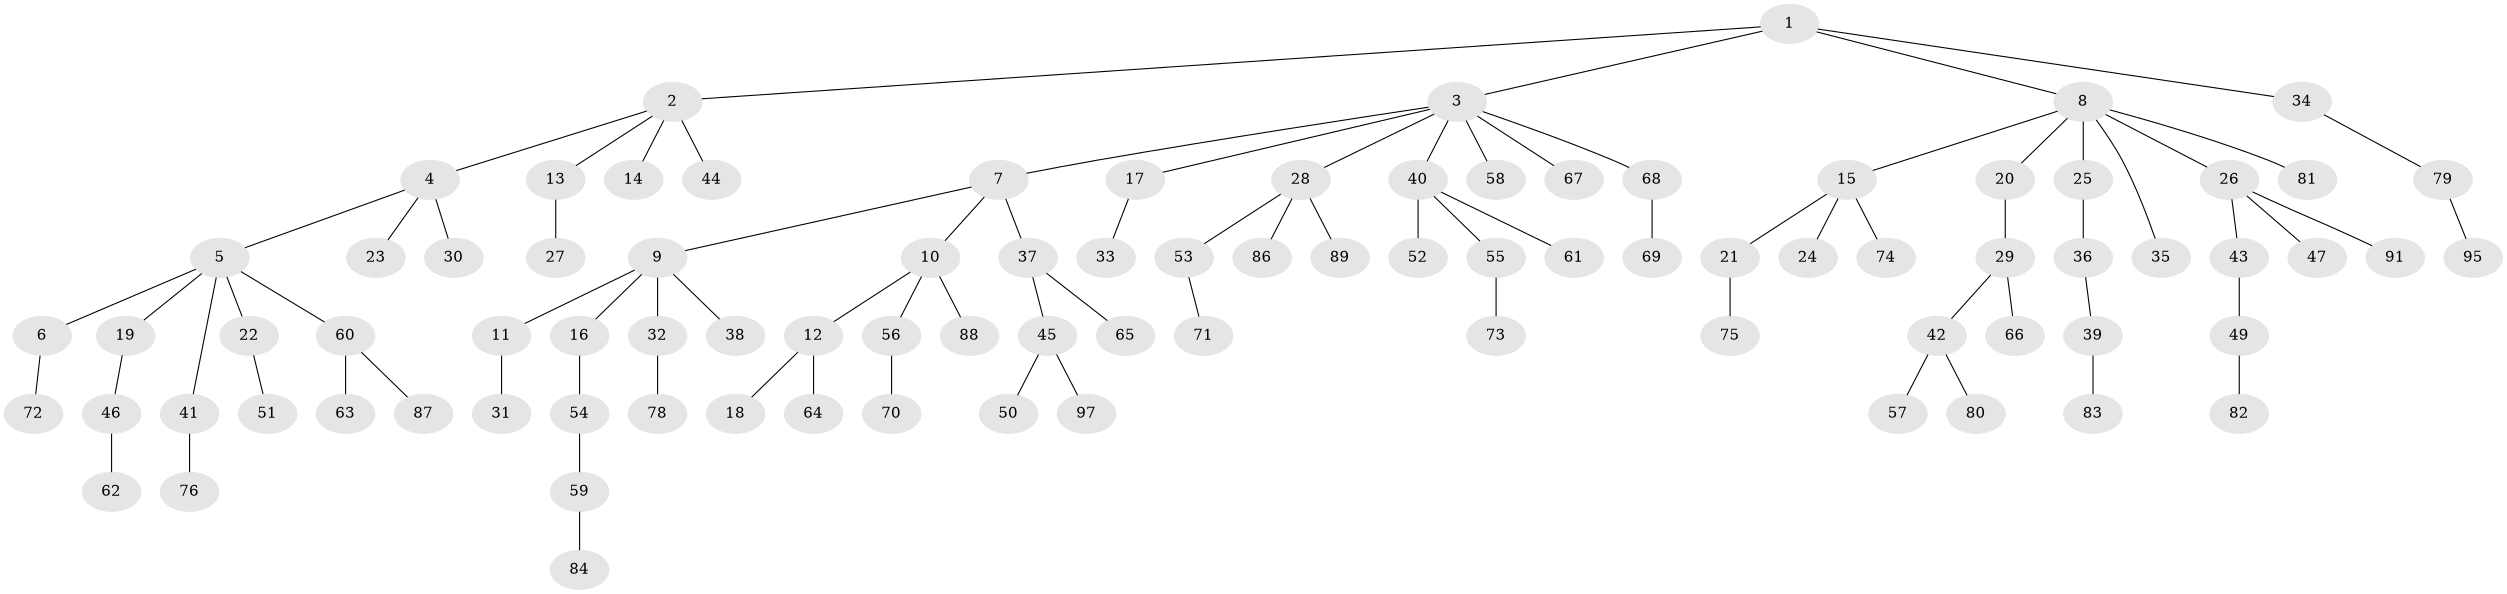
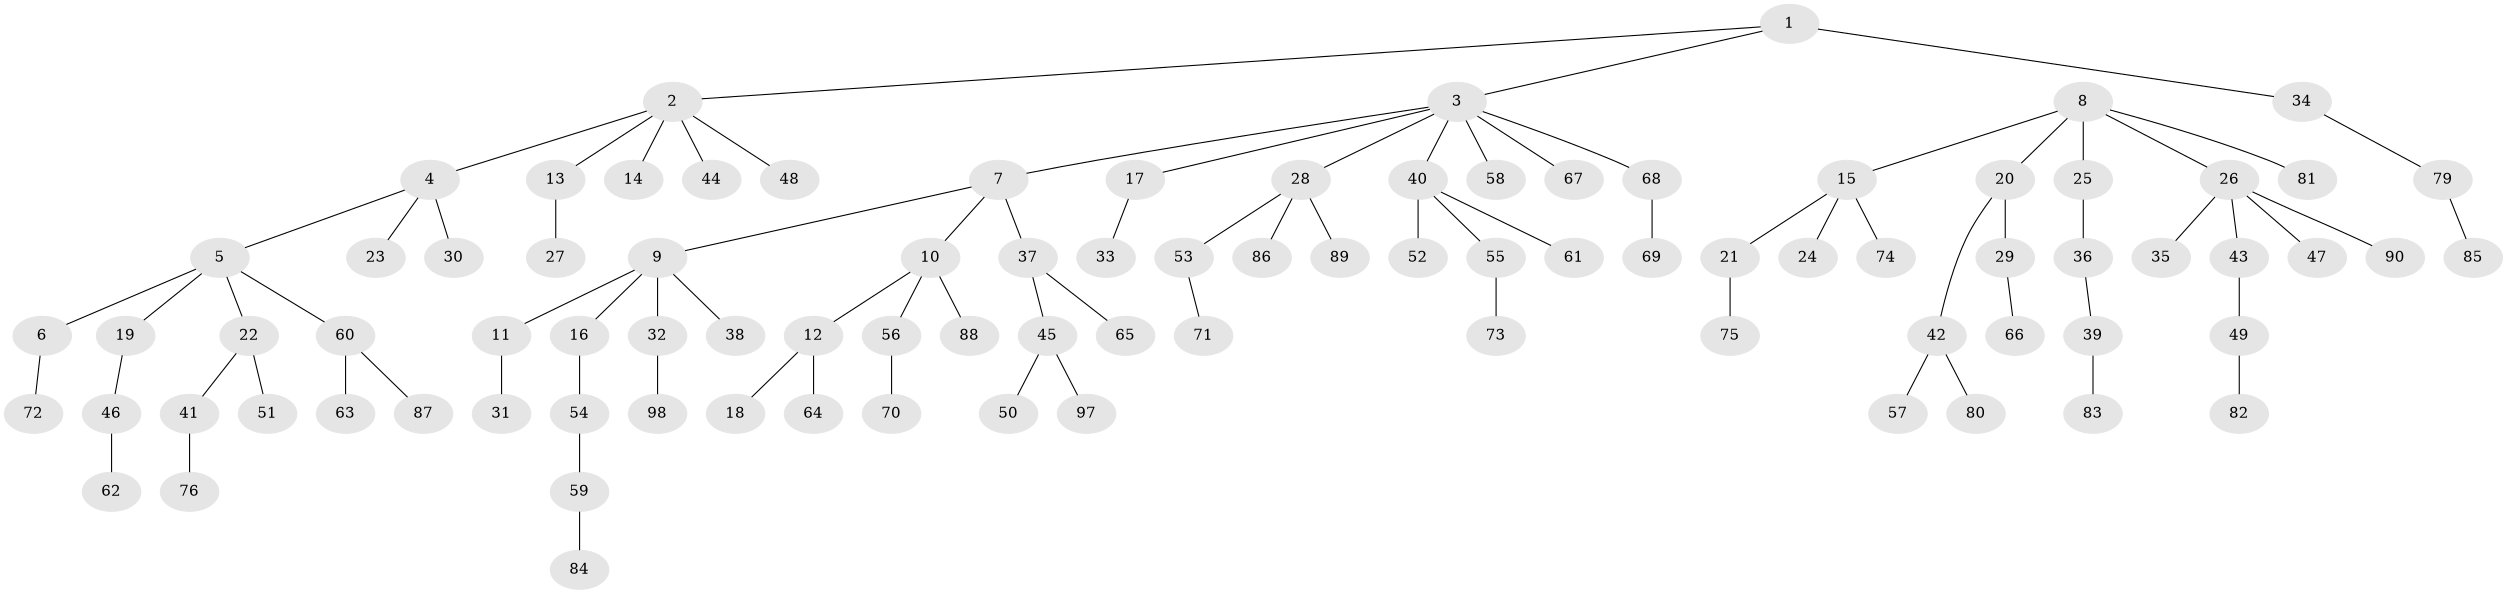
edge "1" -- "8": removed
edge "8" -- "35": now "26" -- "35"
node "48": added
node "91": label "91" -> "90"
node "95": label "95" -> "85"
edge "29" -- "42": now "20" -- "42"
edge "5" -- "41": now "22" -- "41"
node "78": label "78" -> "98"
